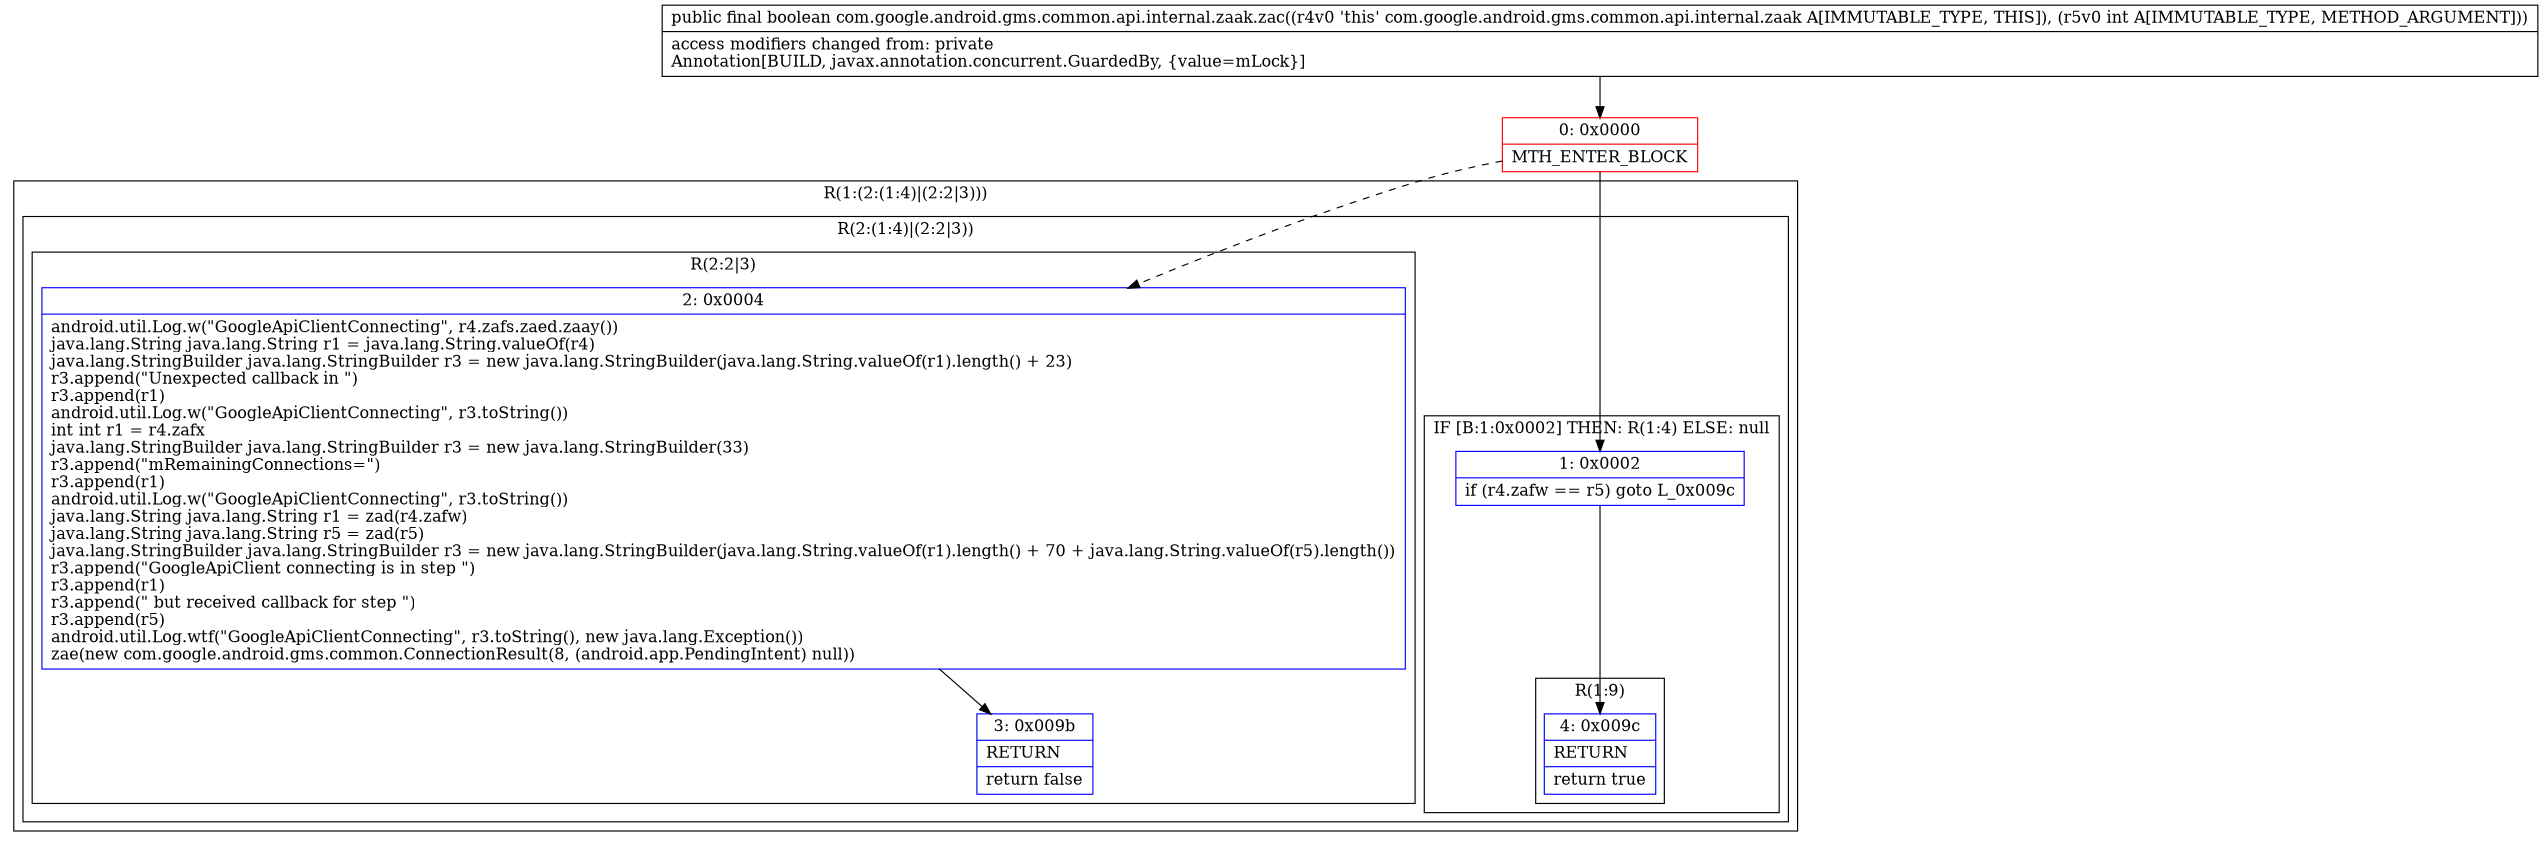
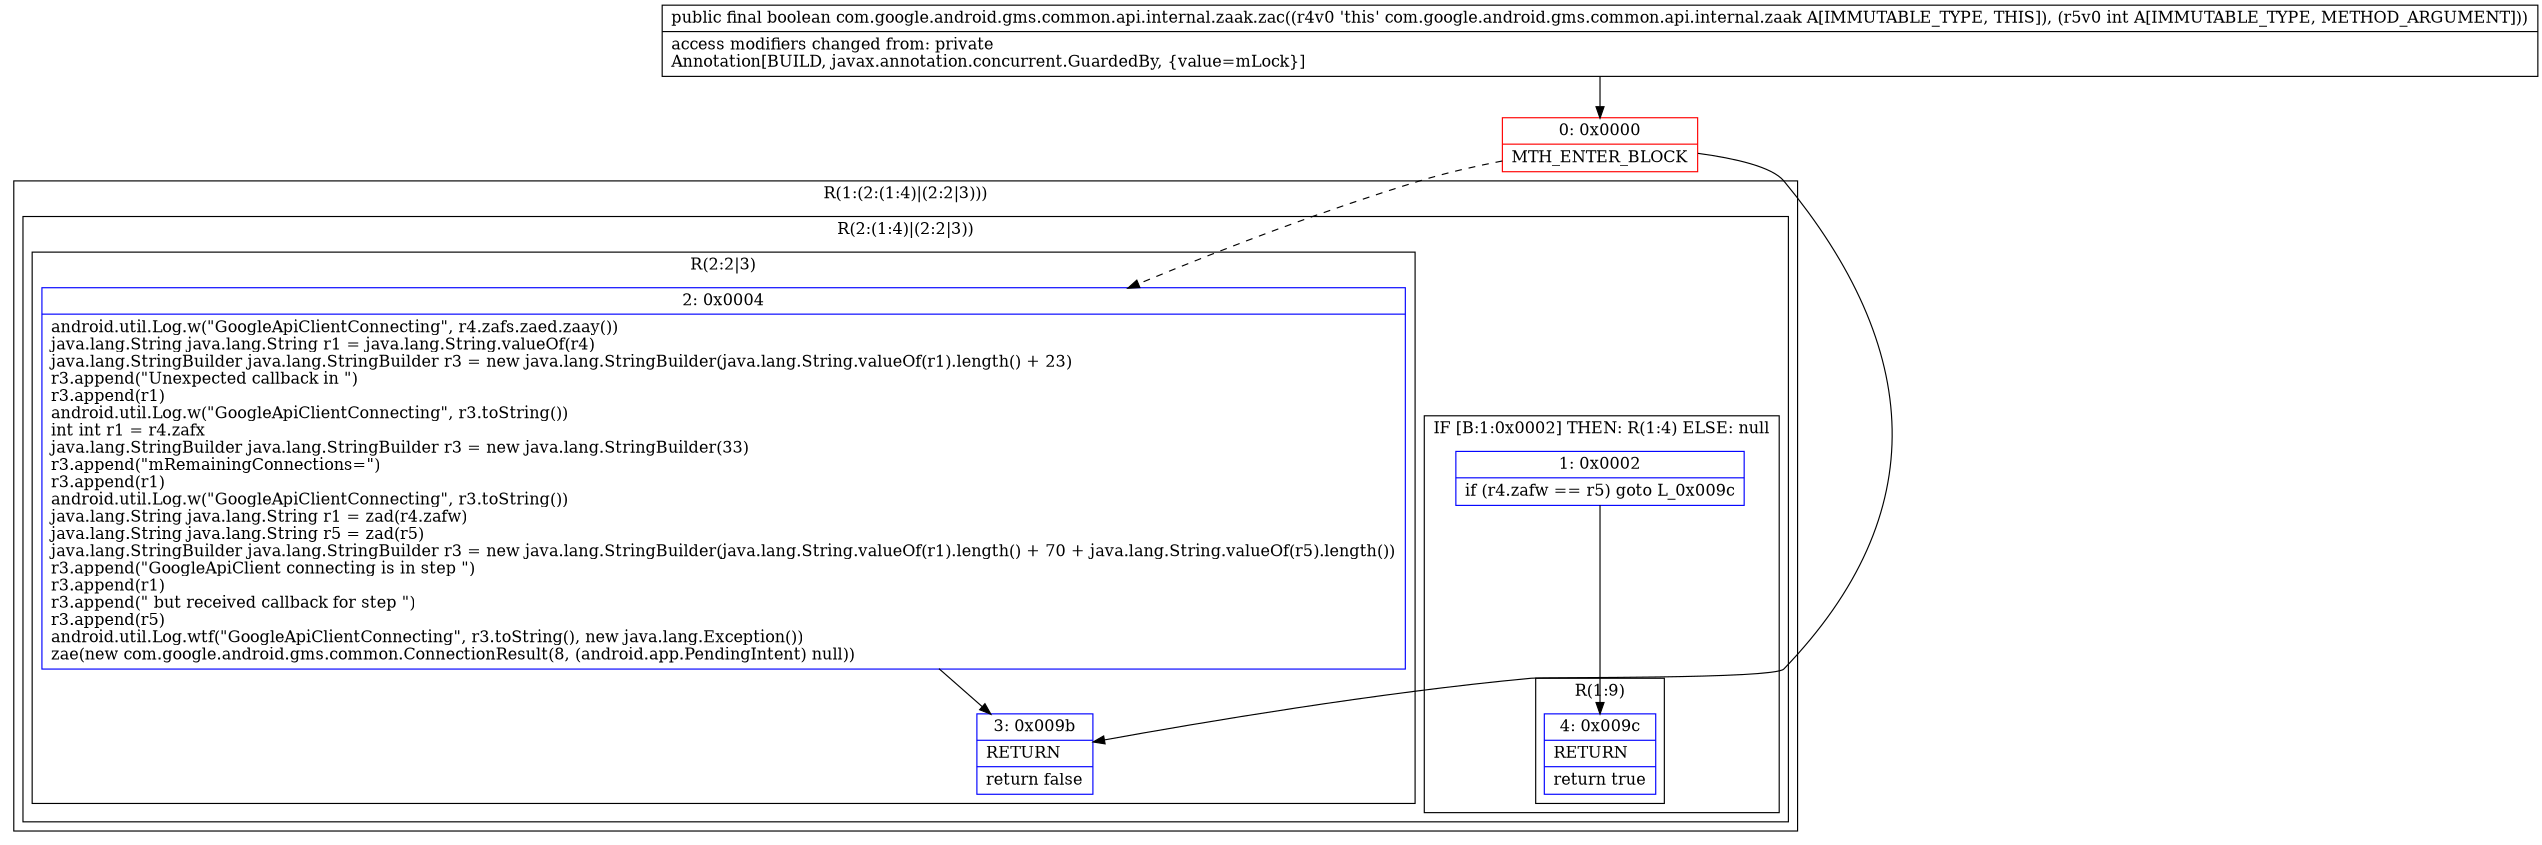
edge "0: 0x0000" -> "1: 0x0002": now "0: 0x0000" -> "3: 0x009b"
